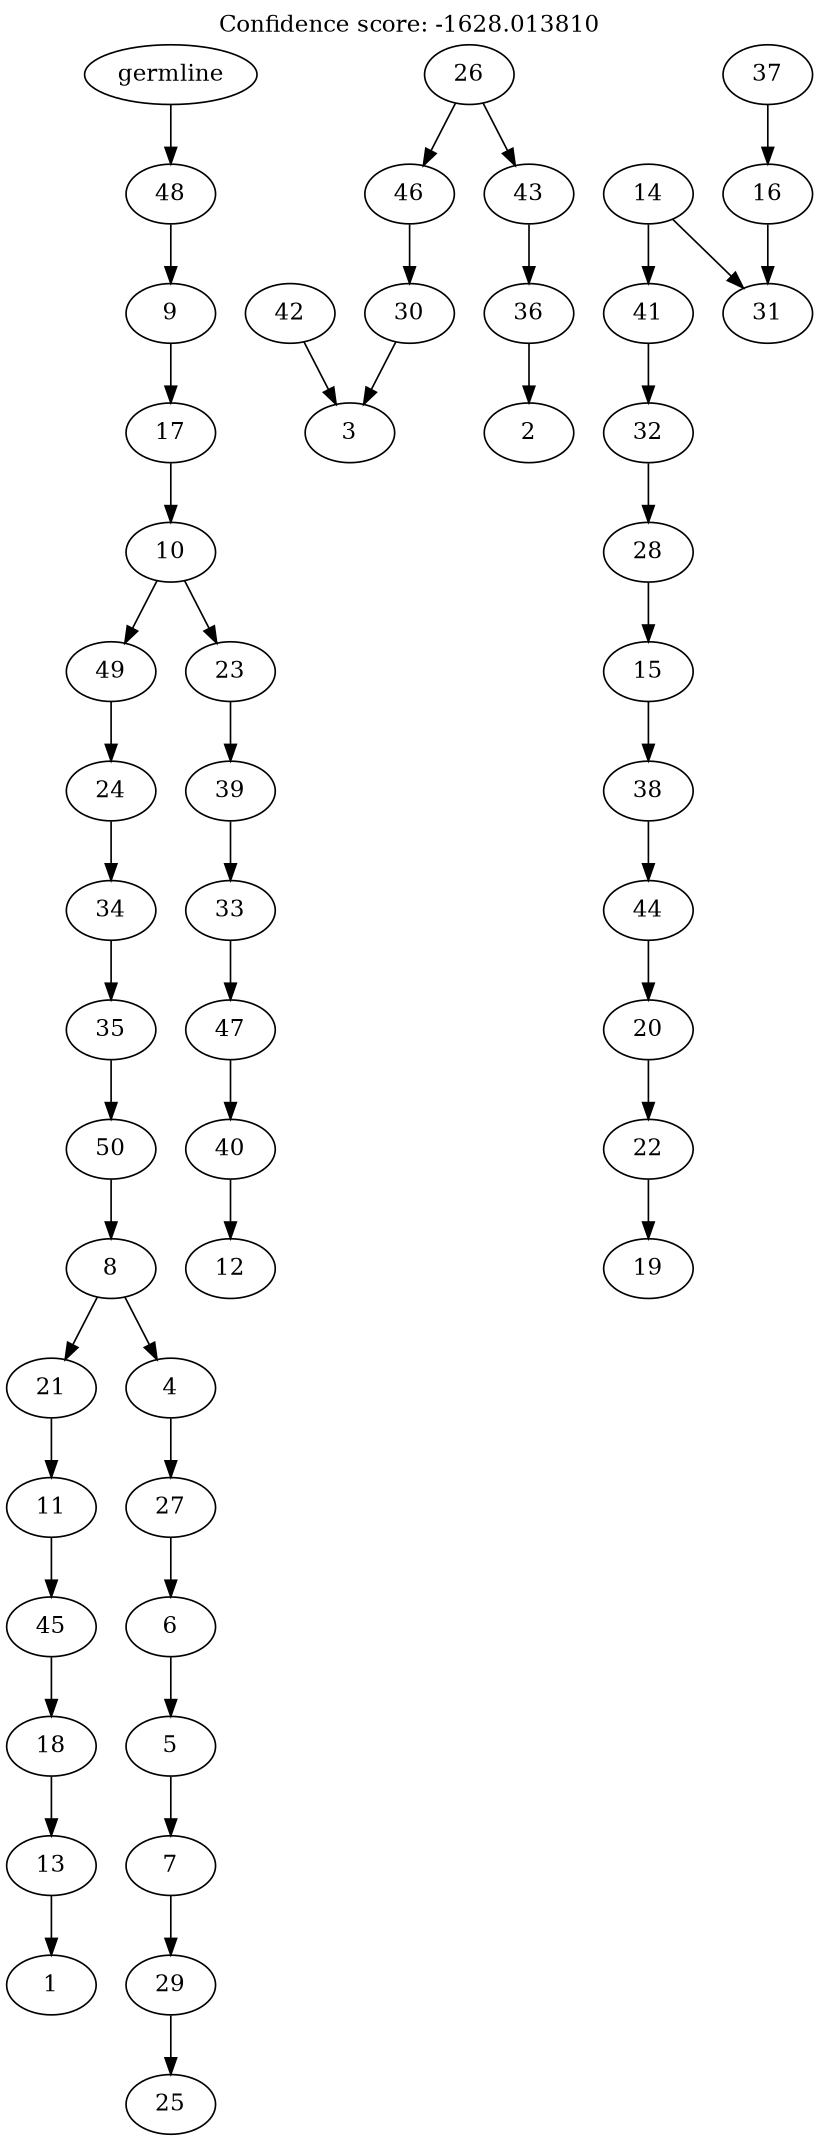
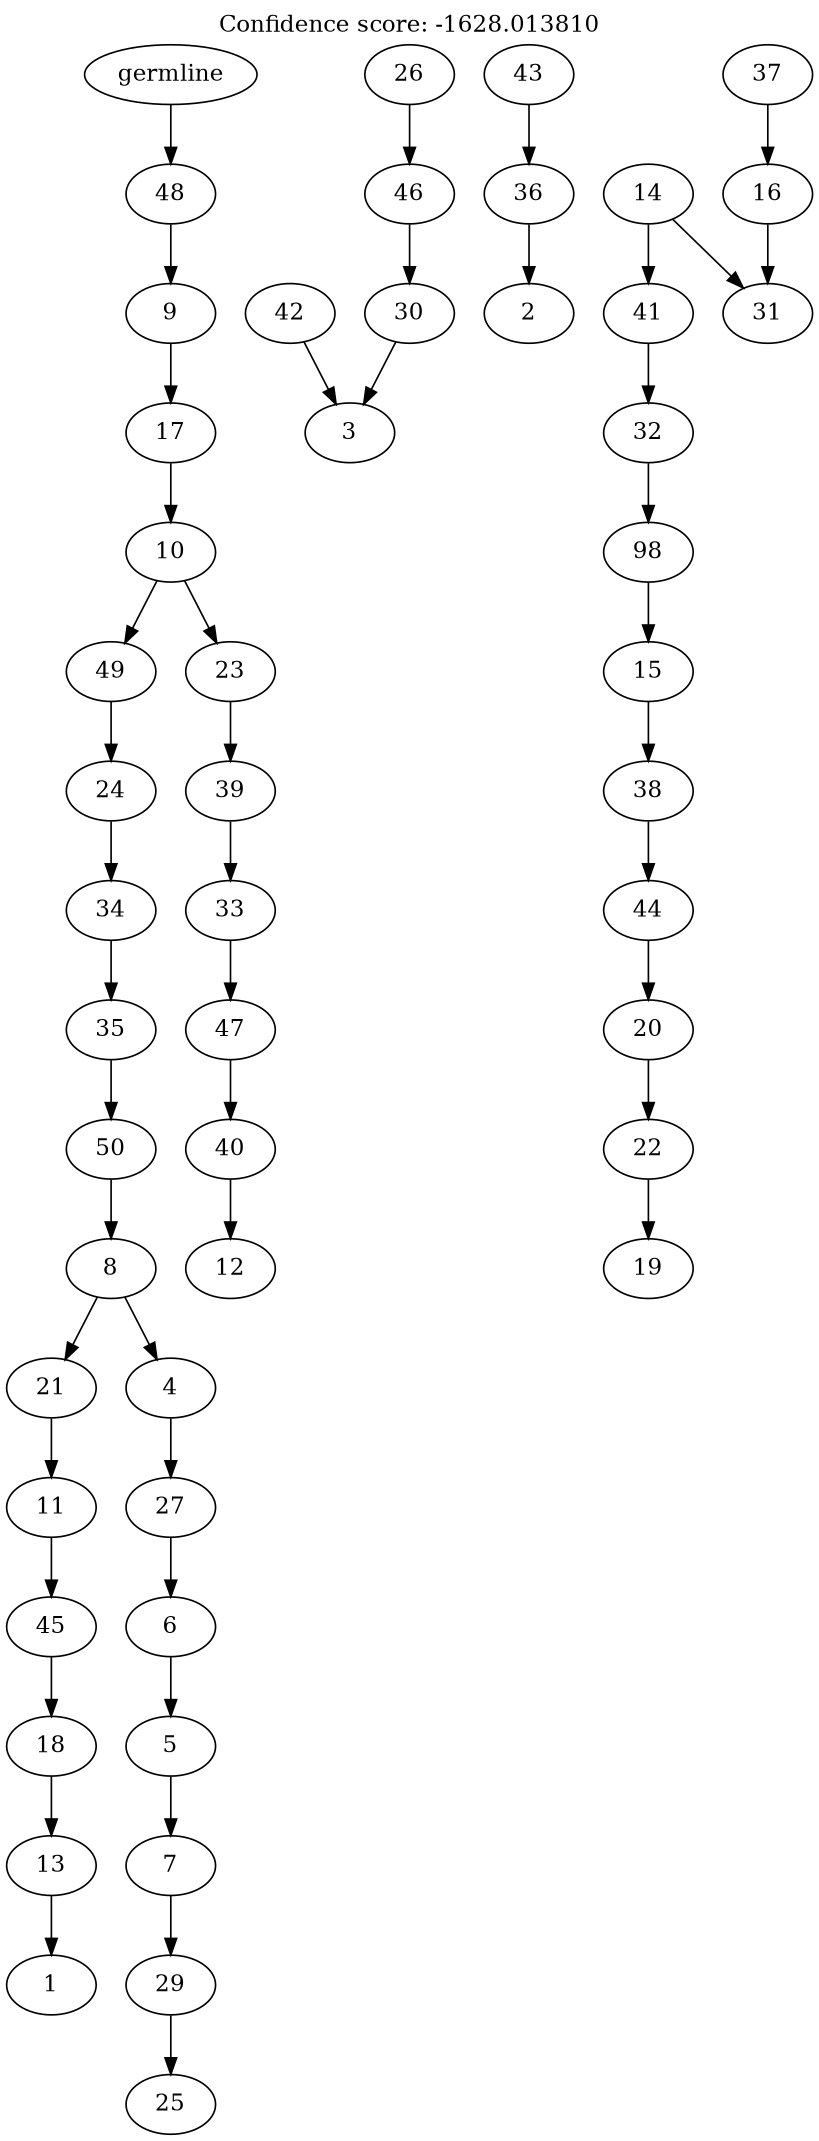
edge "26" -> "43": removed
node "28": label "28" -> "98"
